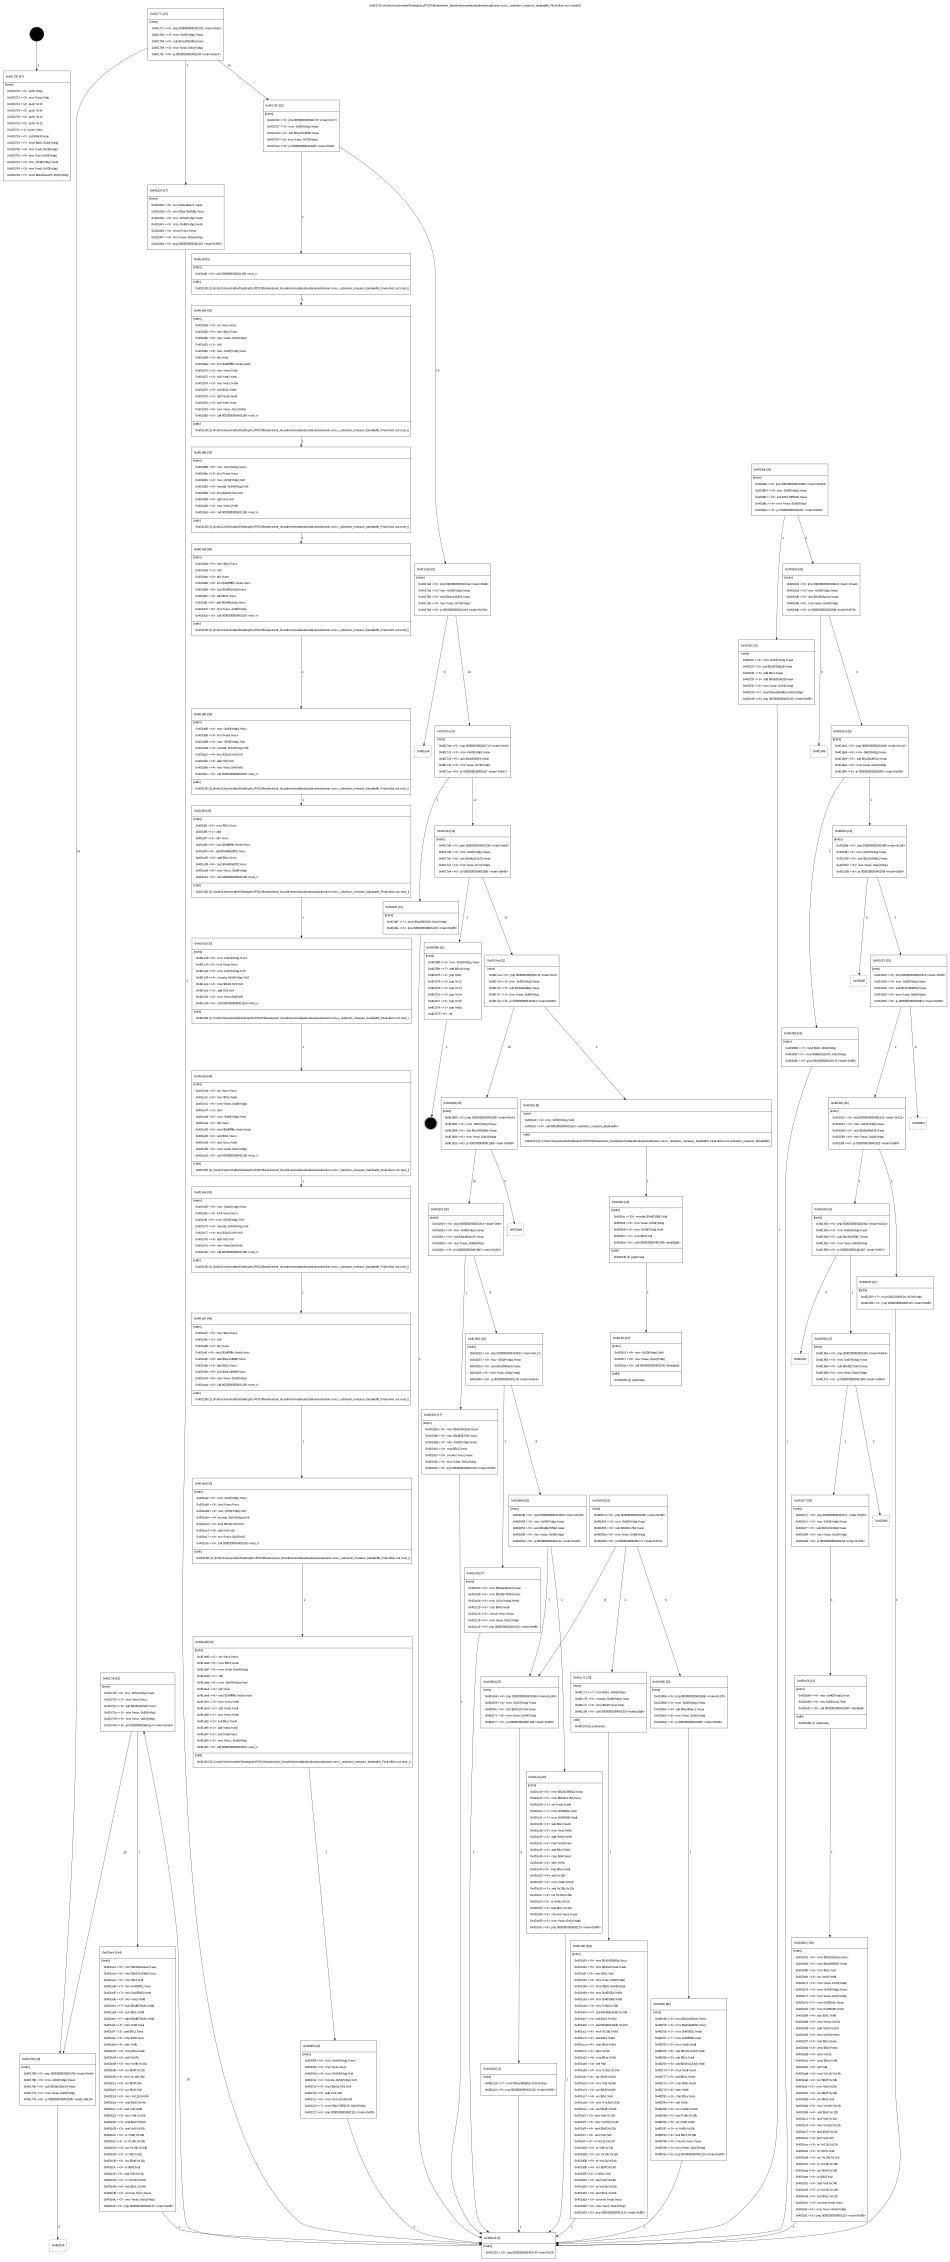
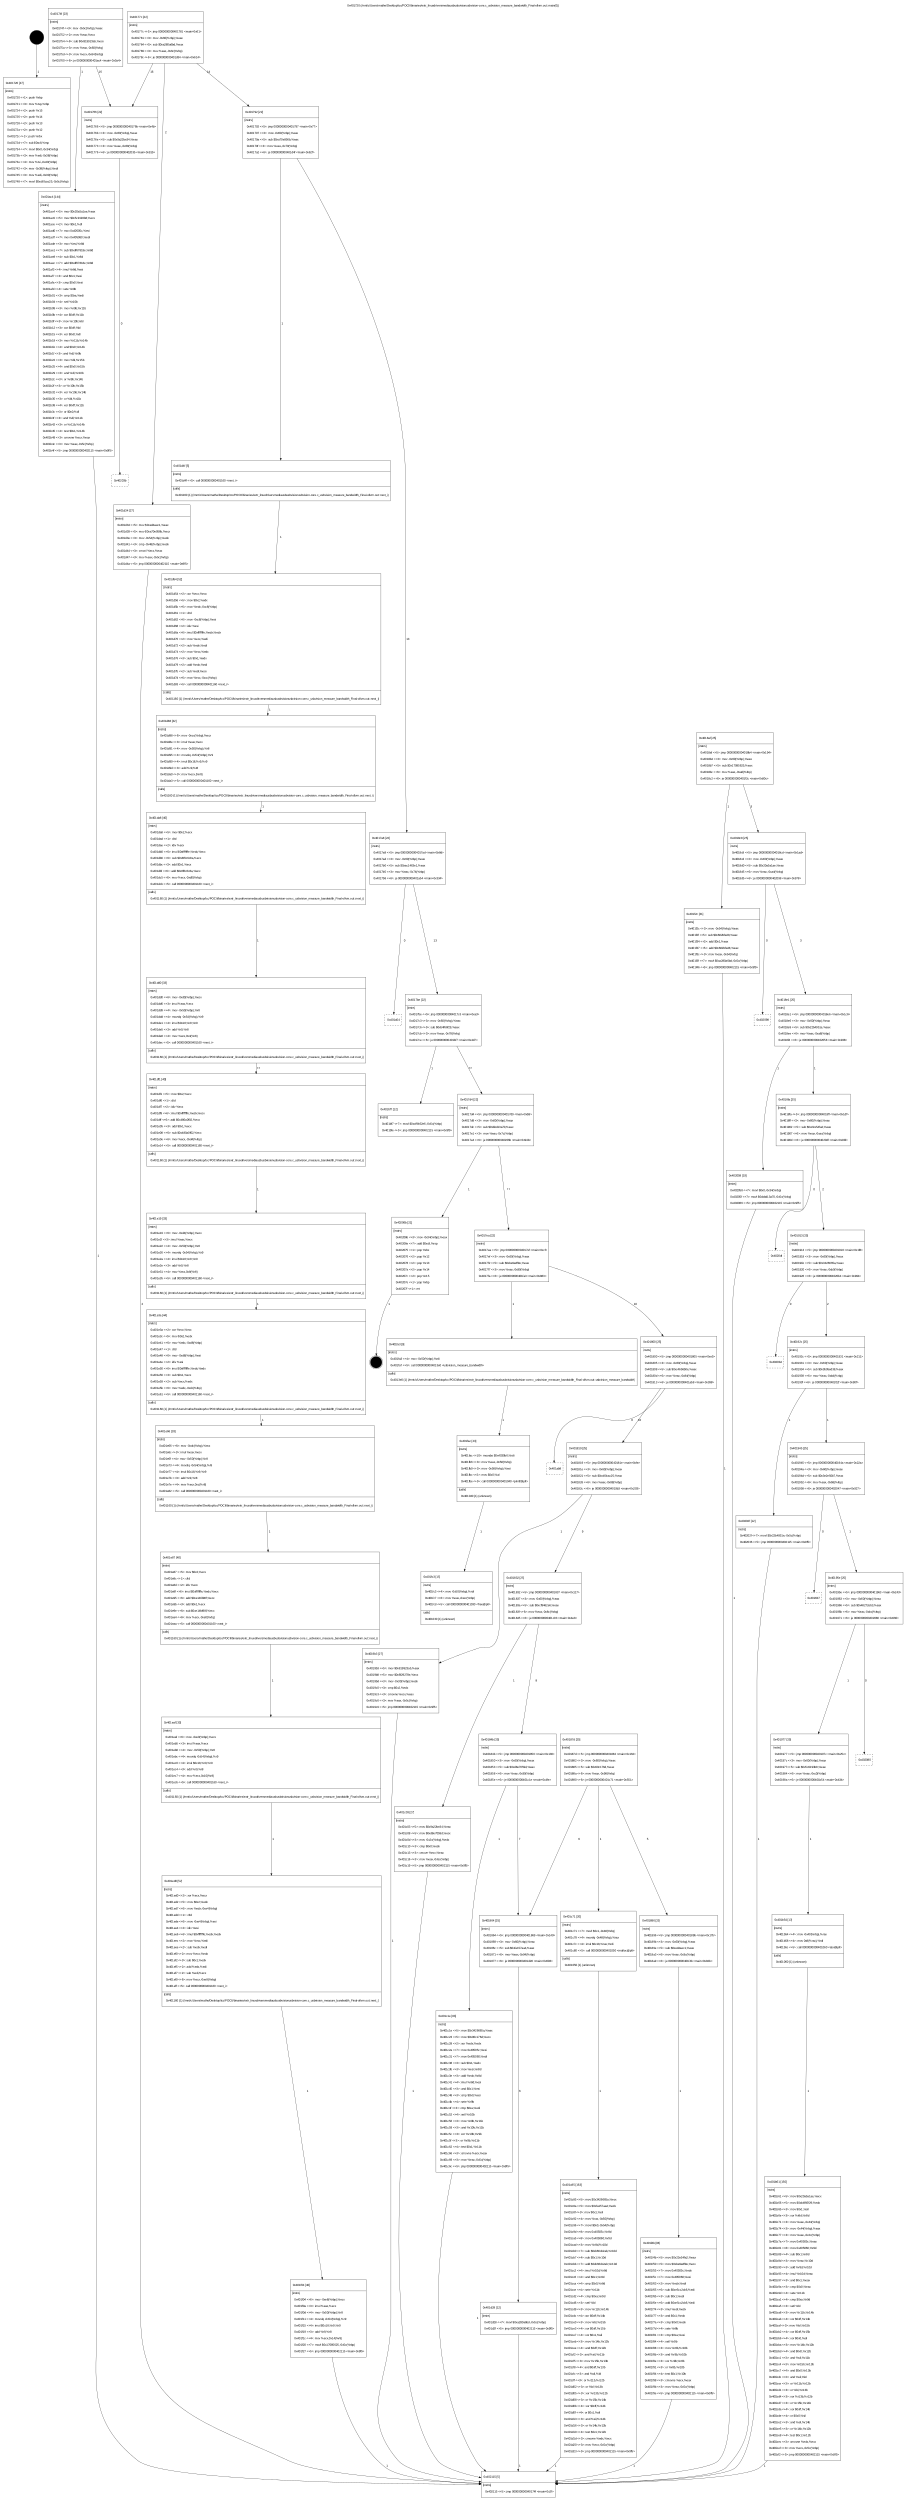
edge "0x401dd0 [33]" -> "0x401df1 [40]": label " 1" -> " 12"
edge "0x401bf7 [12]" -> "0x402115 [5]": removed, label "1"
edge "0x402115 [5]" -> "0x40174f [23]": removed, label "16"
